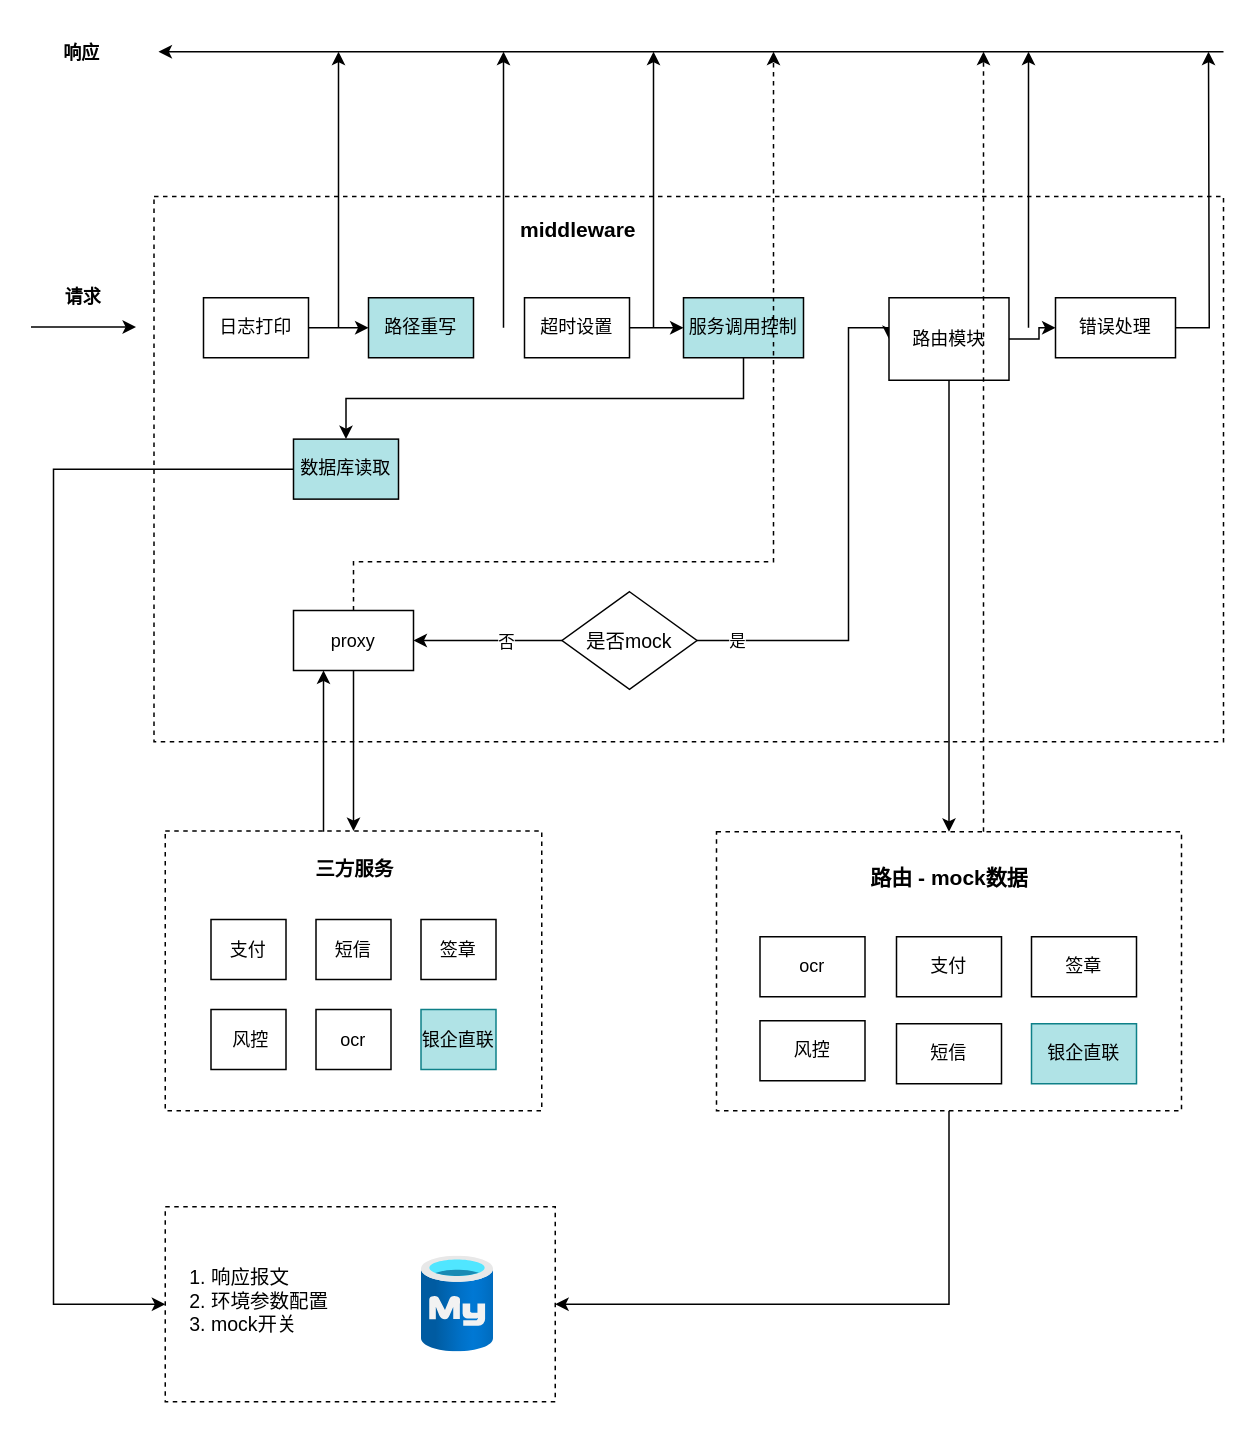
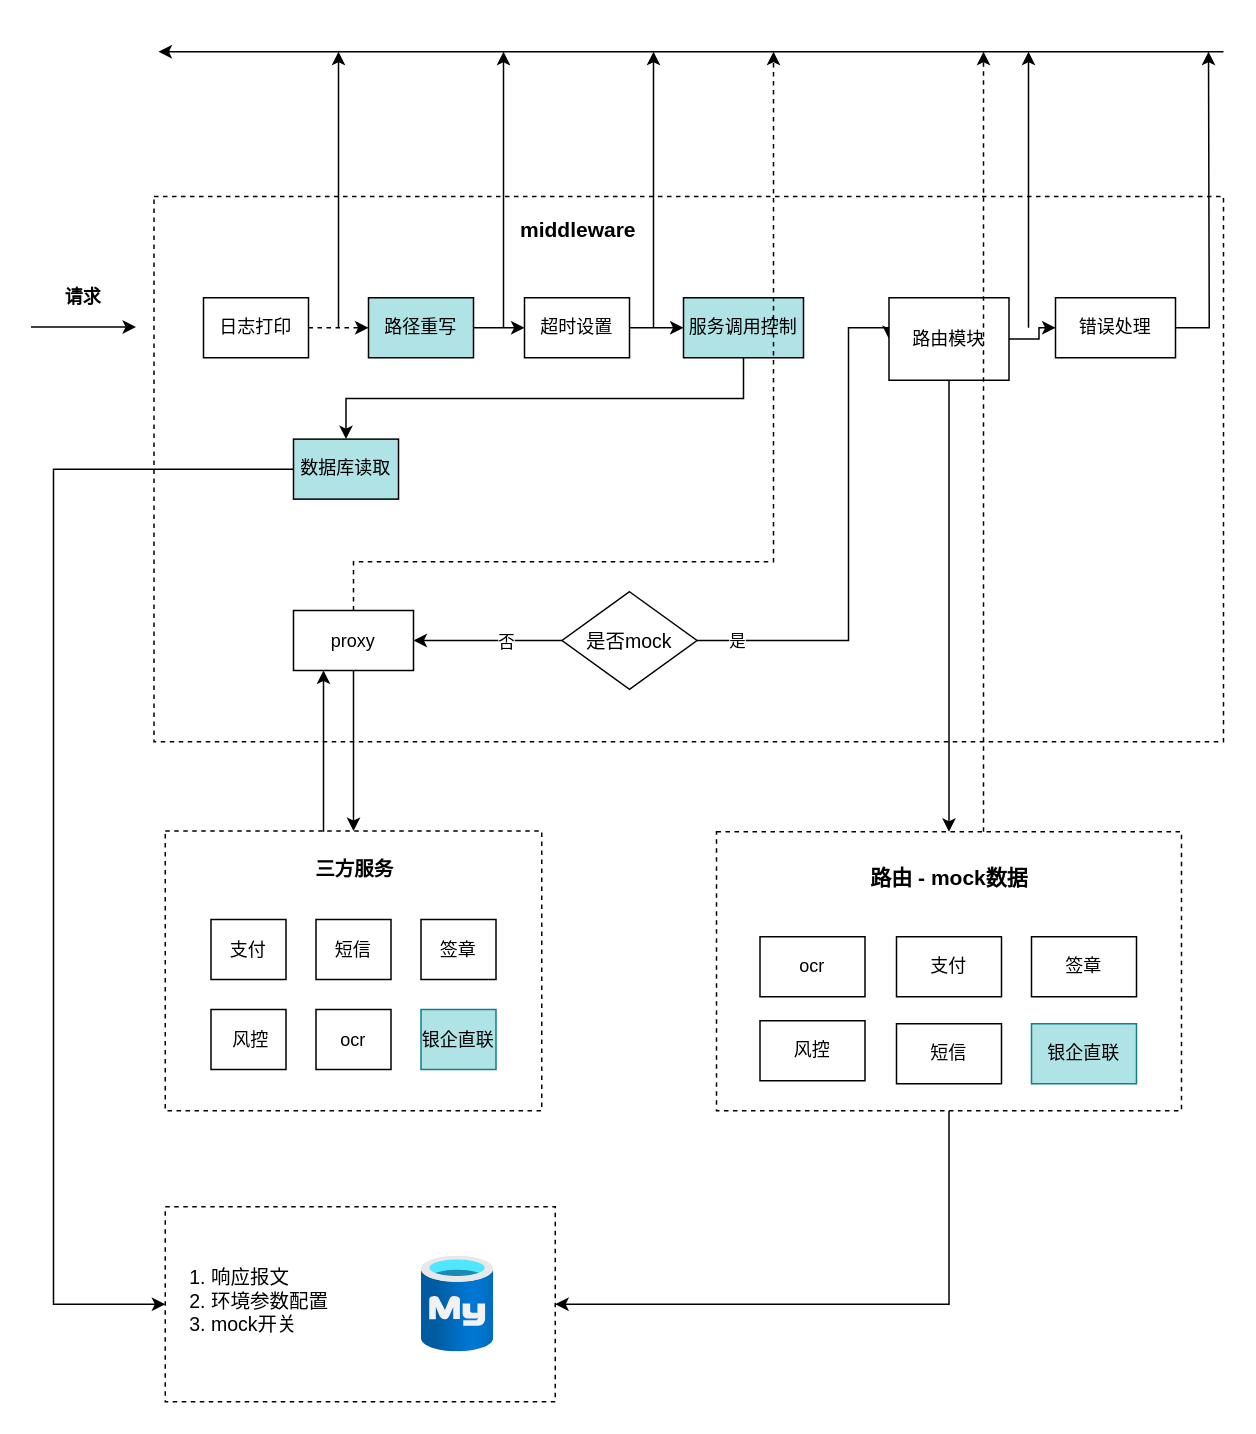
node "响应": removed
edge "日志打印" -> "路径重写": style solid -> dashed
edge "路径重写" -> "超时设置": added
